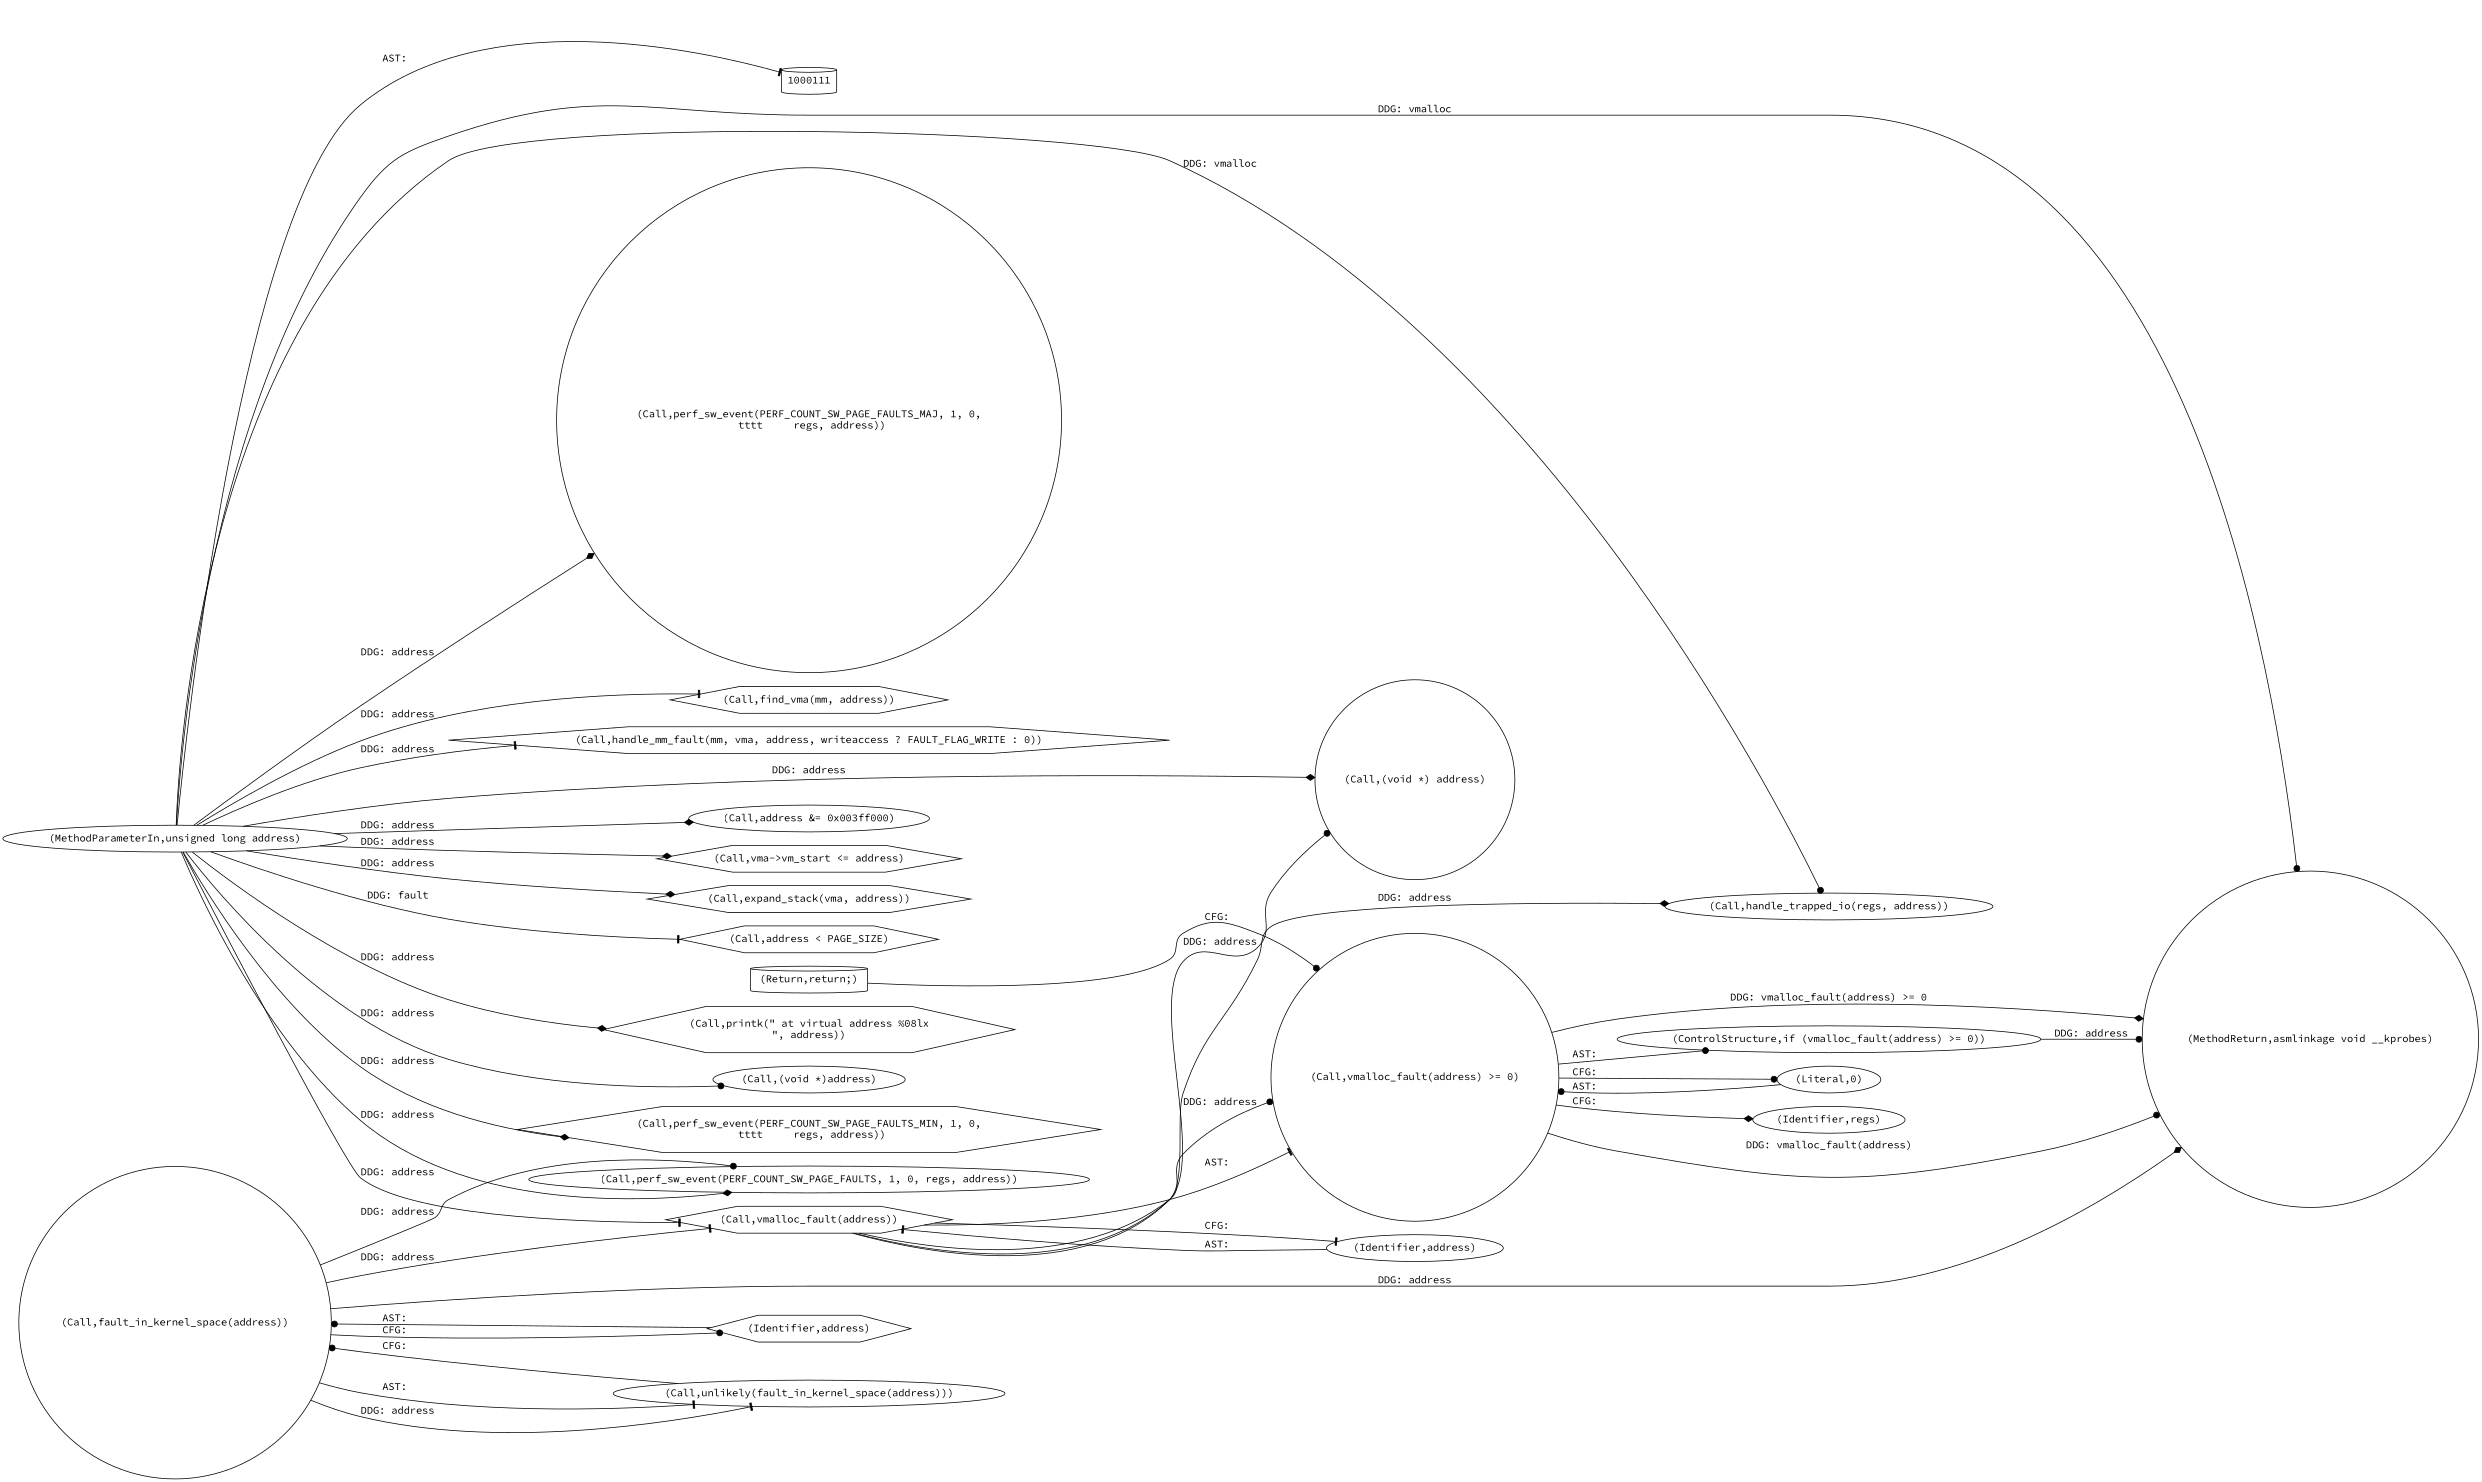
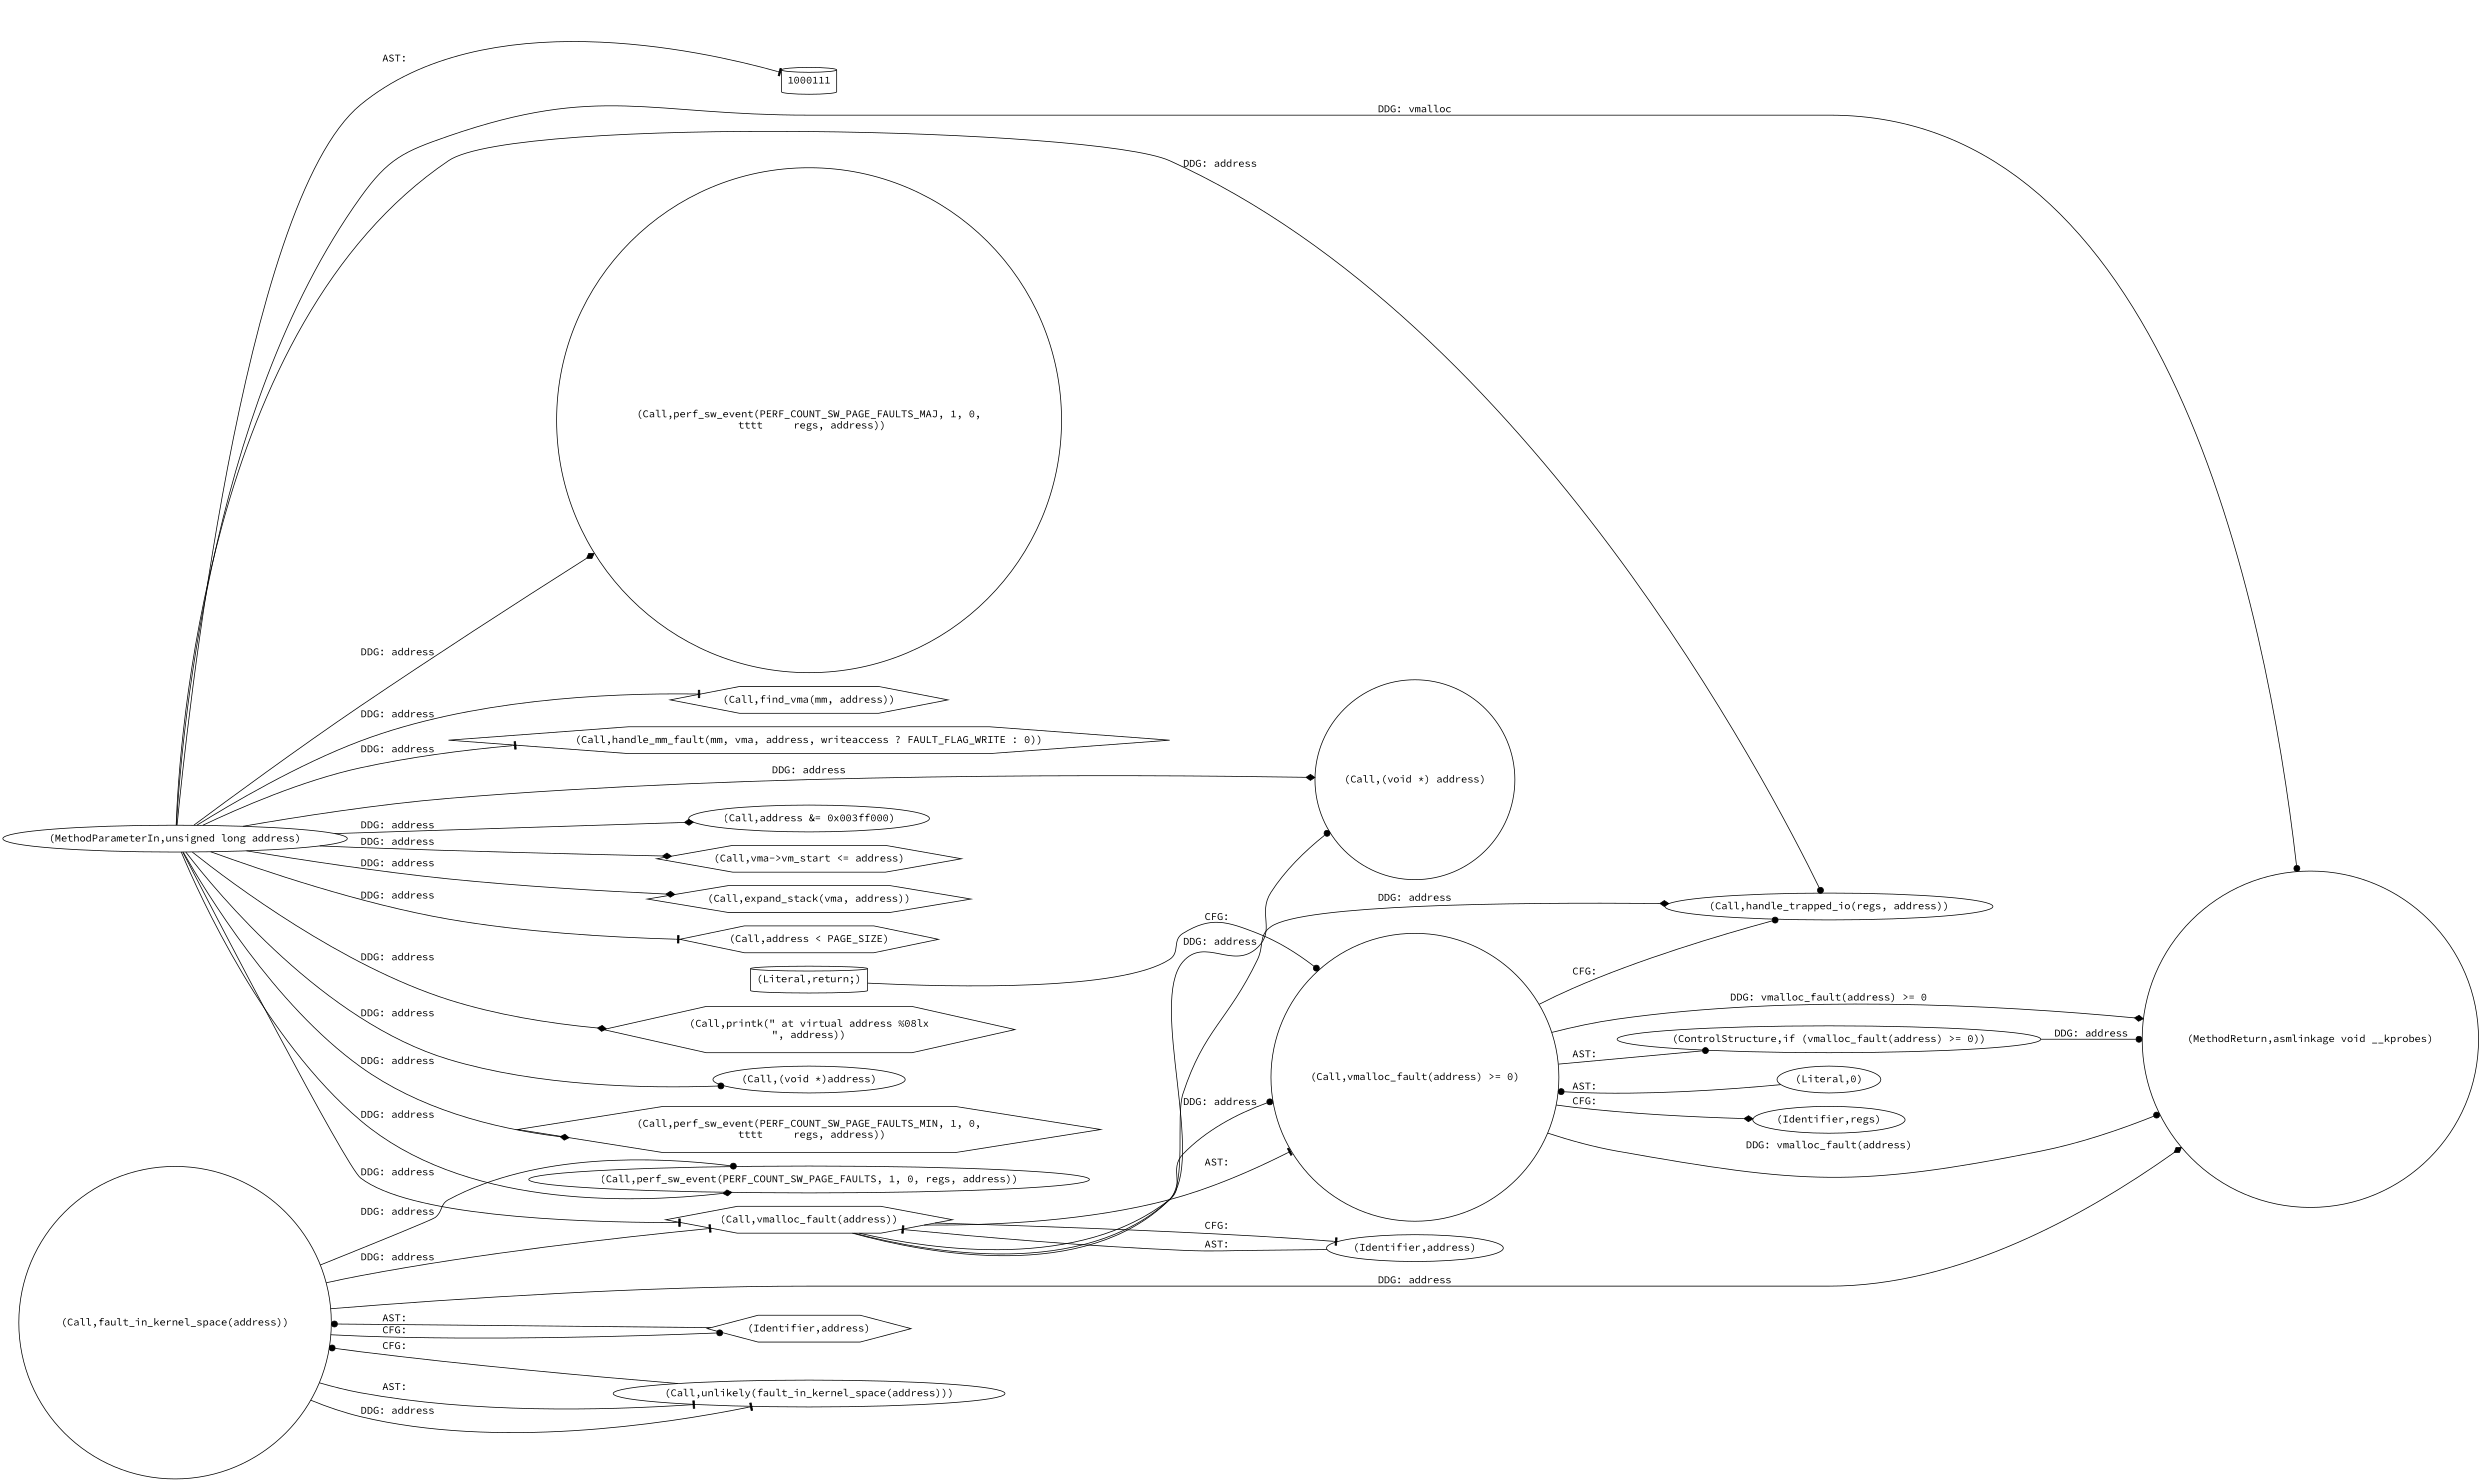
edge "(MethodParameterIn,unsigned long address)" -> "(Call,handle_trapped_io(regs, address))": label "DDG: vmalloc" -> "DDG: address"
edge "(MethodParameterIn,unsigned long address)" -> "(Call,address < PAGE_SIZE)": label "DDG: fault" -> "DDG: address"
node "(Return,return;)": label "(Return,return;)" -> "(Literal,return;)"
edge "(Call,vmalloc_fault(address) >= 0)" -> "(Literal,0)": now "(Call,vmalloc_fault(address) >= 0)" -> "(Call,handle_trapped_io(regs, address))"
